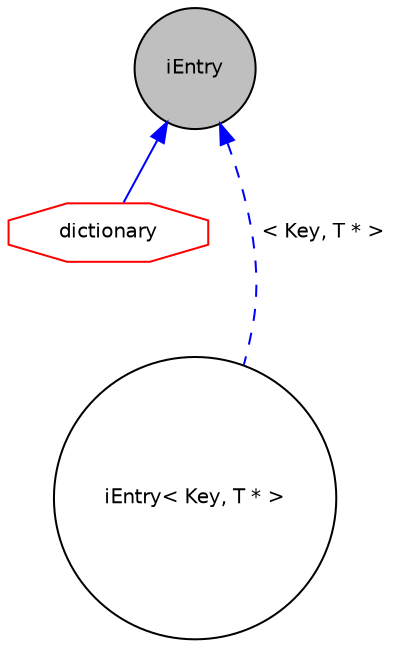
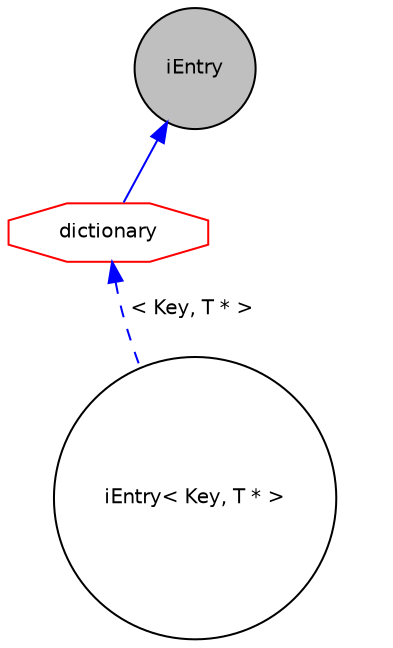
edge "iEntry< Key, T * >" -> "iEntry": now "iEntry< Key, T * >" -> "dictionary"
